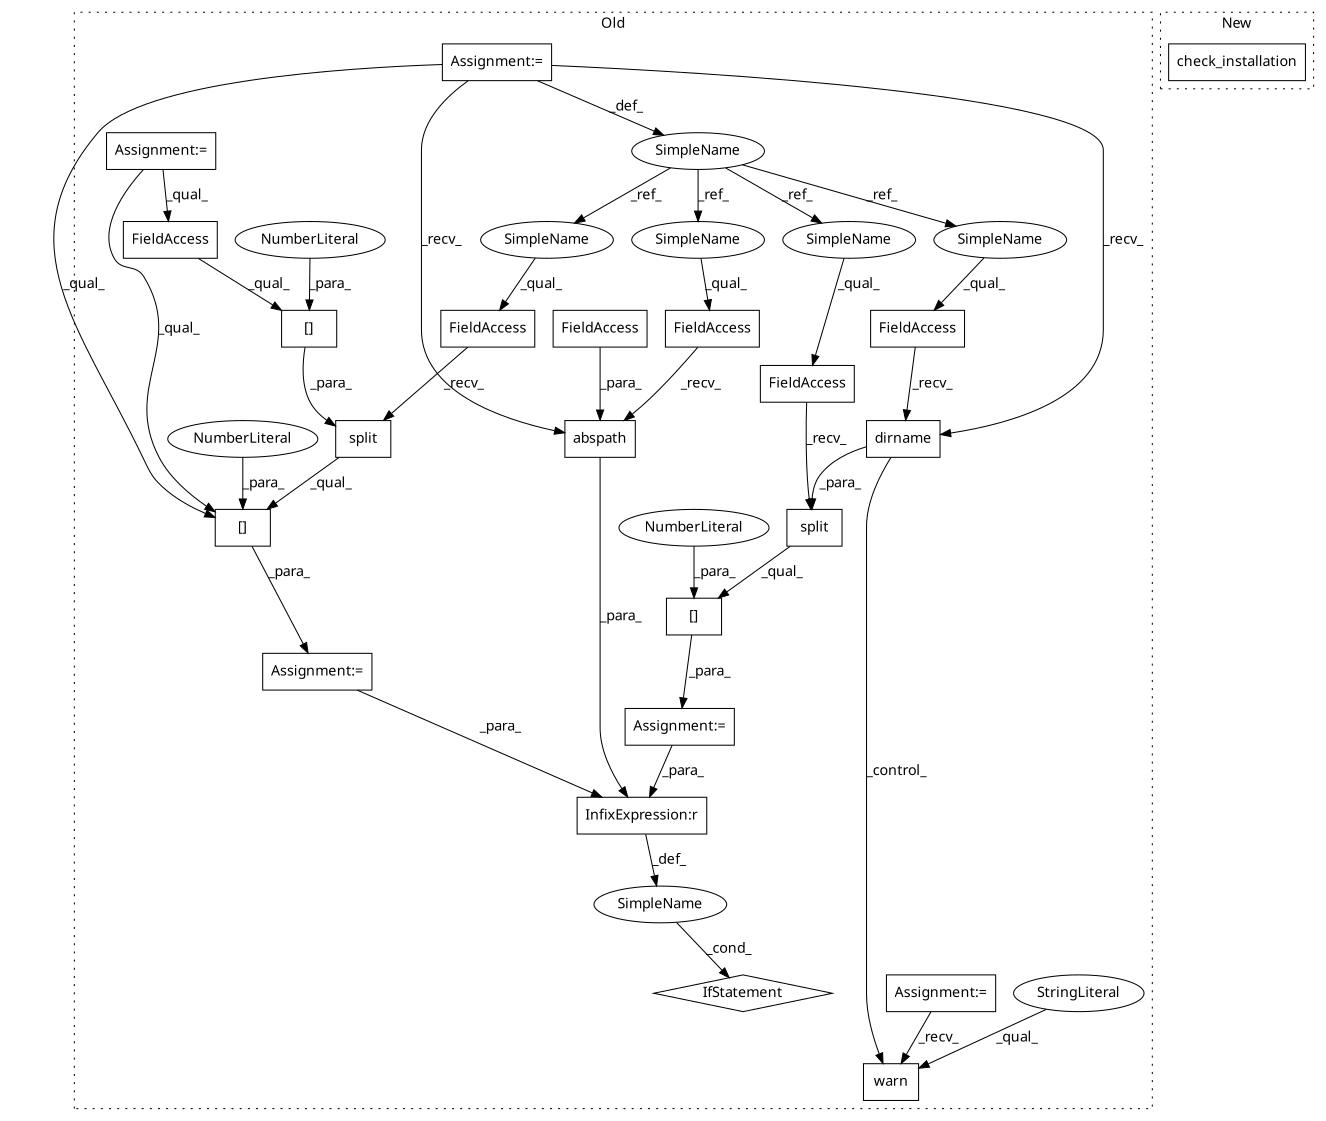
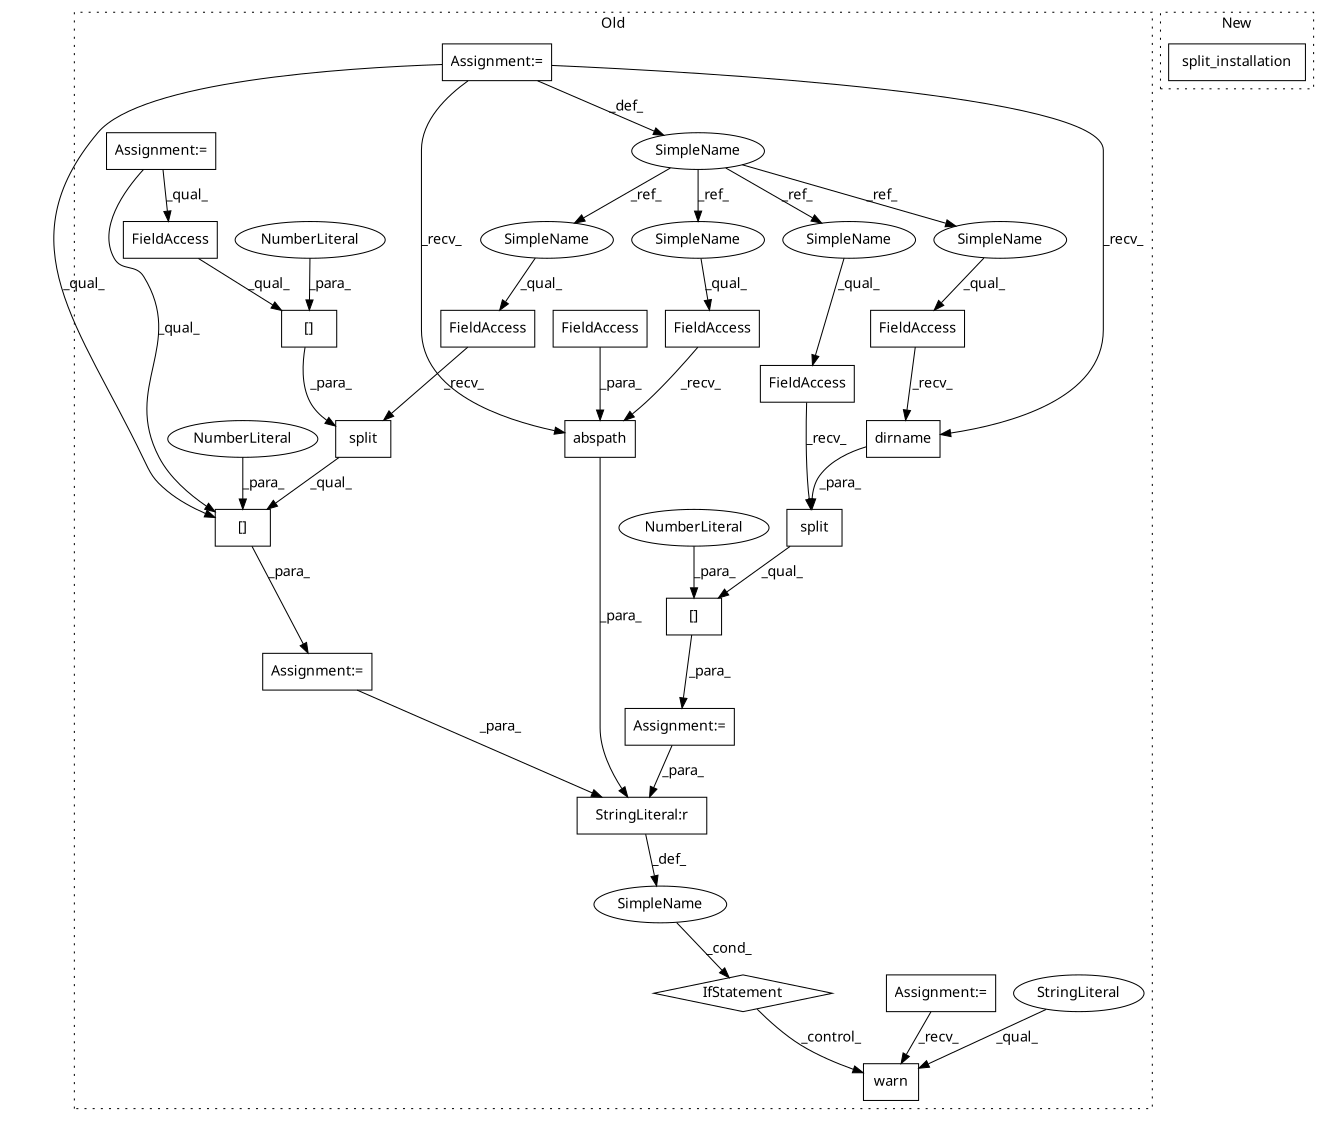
node "check_installation": label "check_installation" -> "split_installation"
edge "dirname" -> "warn": now "IfStatement" -> "warn"
node "InfixExpression:r": label "InfixExpression:r" -> "StringLiteral:r"
